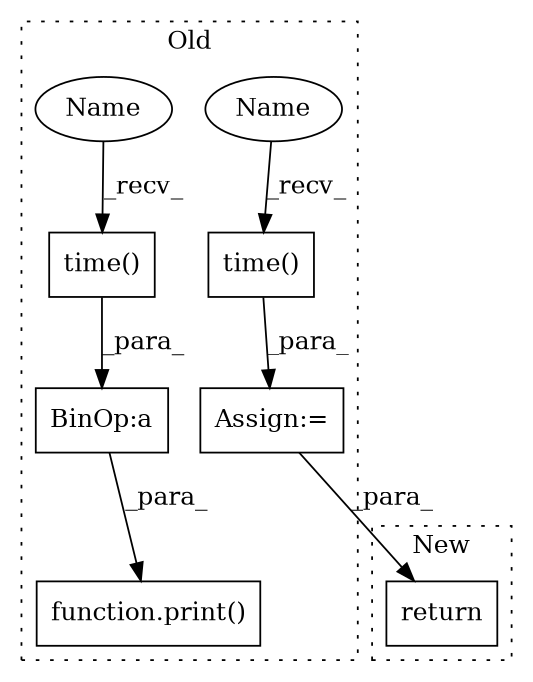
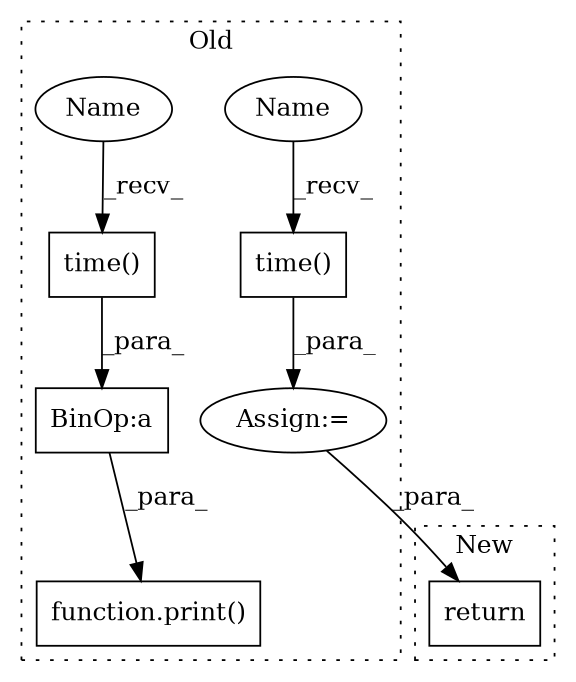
node "Assign:=": shape box -> ellipse
